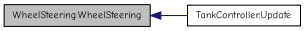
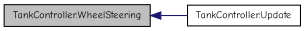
node "WheelSteering.WheelSteering": label "WheelSteering.WheelSteering" -> "TankController.WheelSteering"
